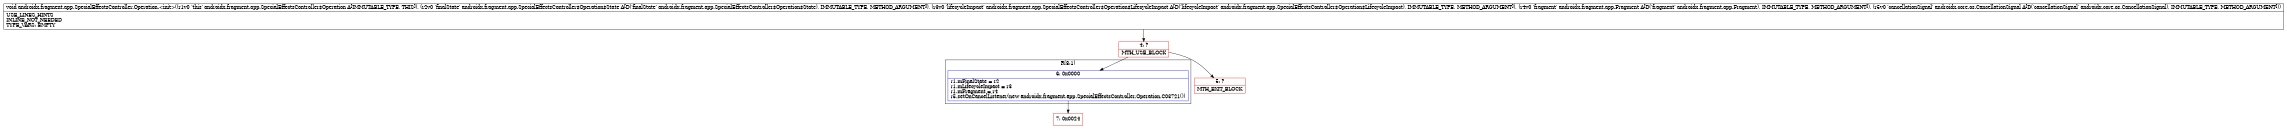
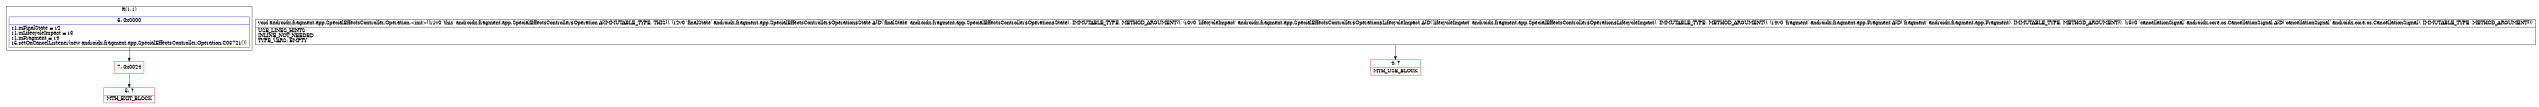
edge "4: ?" -> "5: ?": now "7: 0x0024" -> "5: ?"
edge "4: ?" -> "6: 0x0000": removed
cluster "R(8:1)": label "R(8:1)" -> "R(1:1)"
